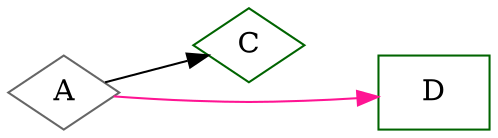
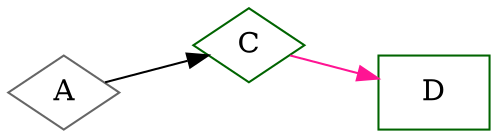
edge "A" -> "D": now "C" -> "D"
